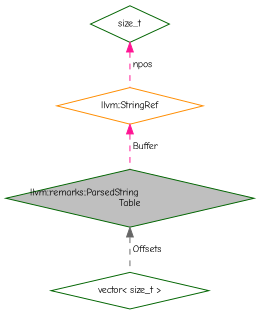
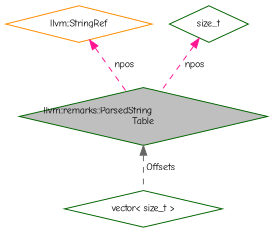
edge "llvm::StringRef" -> "size_t": now "llvm::remarks::ParsedString Table" -> "size_t"
edge "llvm::remarks::ParsedString Table" -> "llvm::StringRef": label " Buffer" -> " npos"
